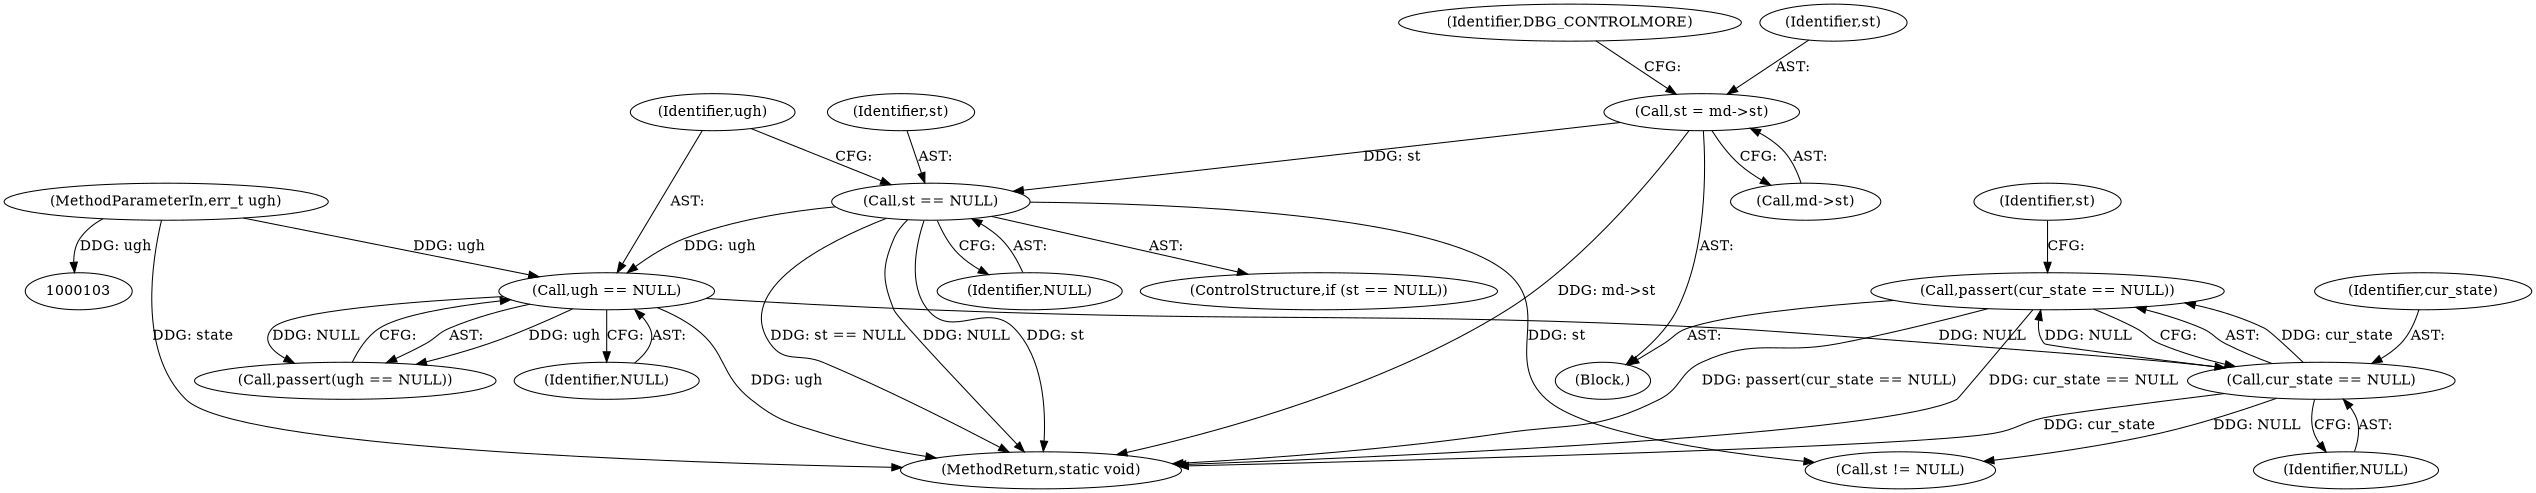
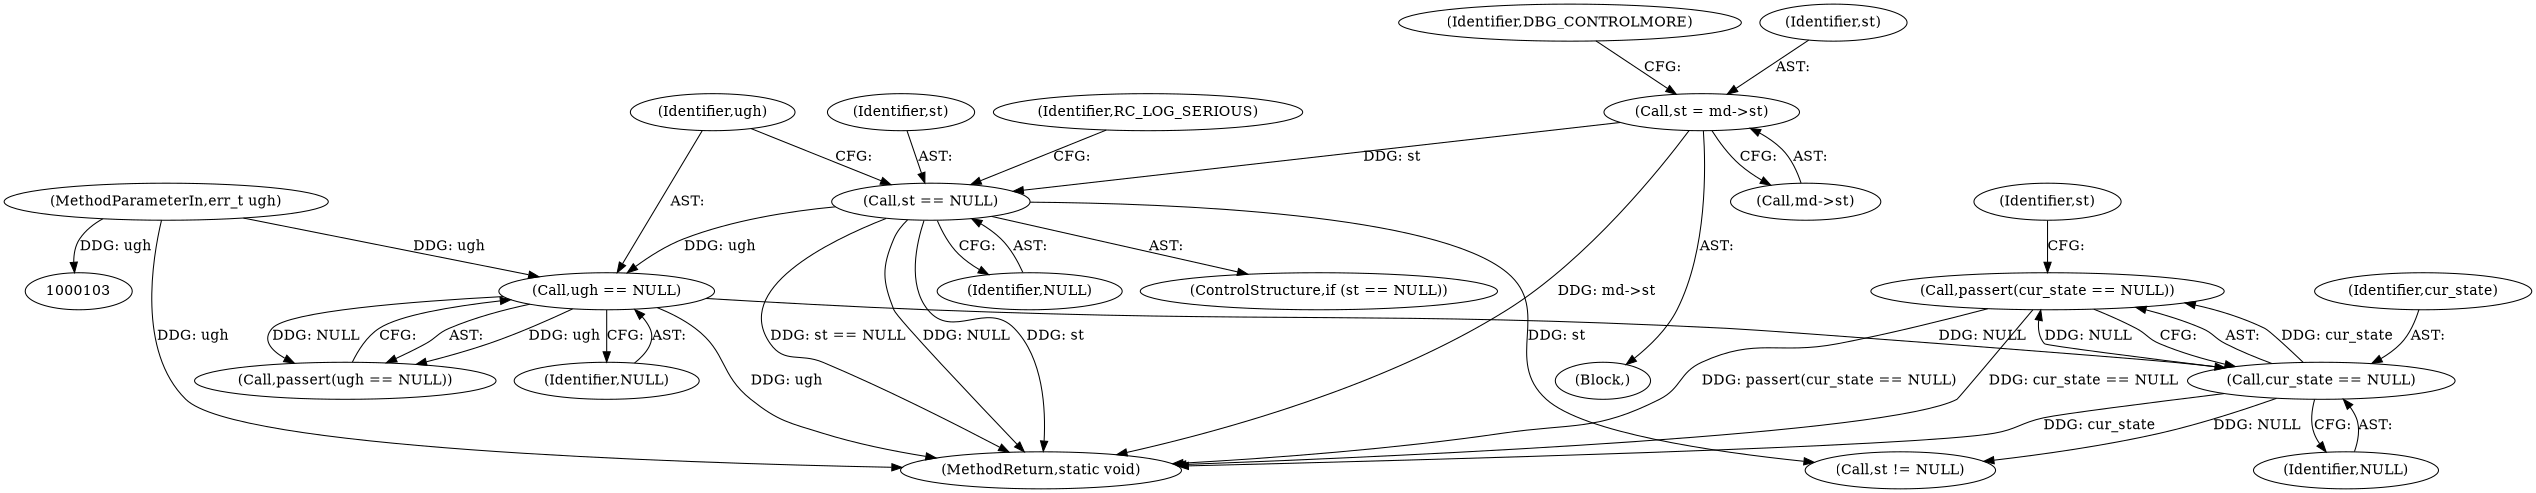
node "(Identifier,RC_LOG_SERIOUS)": added
edge "(Call,passert(cur_state == NULL))" -> "(Block,)": removed, label "AST:"
edge "(MethodParameterIn,err_t ugh)" -> "(MethodReturn,static void)": label "DDG: state" -> "DDG: ugh"
